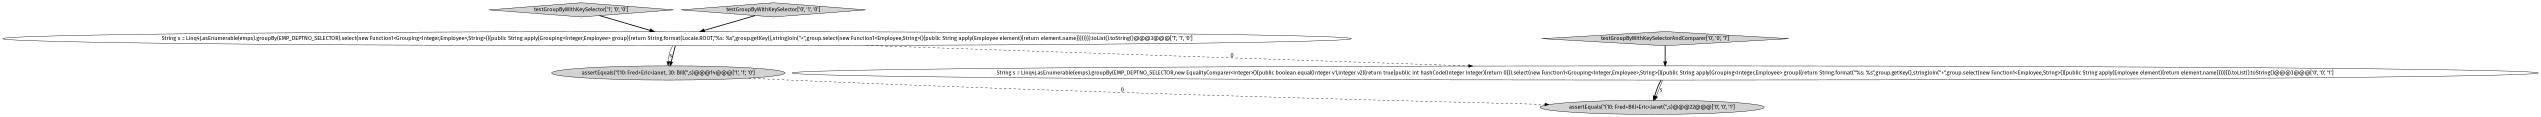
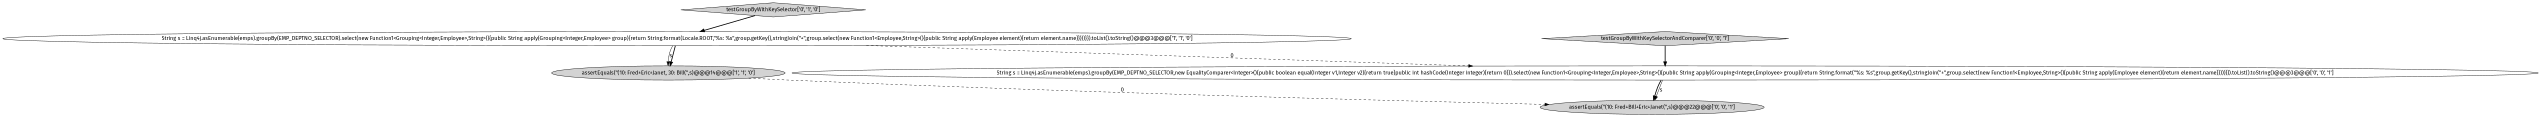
node "testGroupByWithKeySelector['1', '0', '0']": removed
